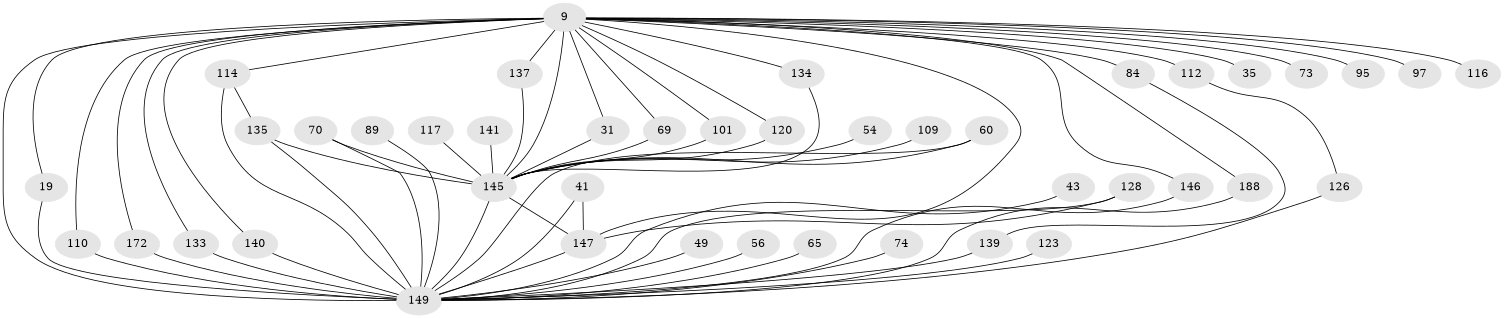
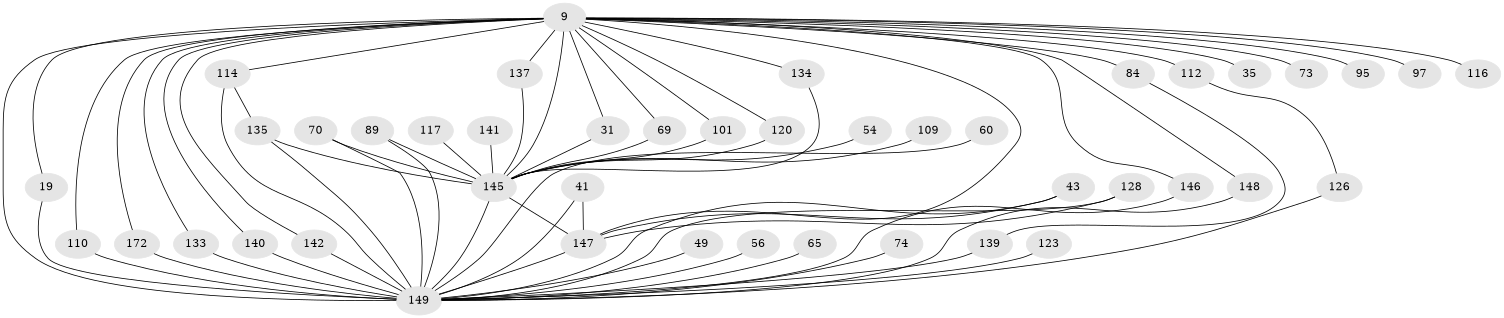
edge "60" -- "145": now "89" -- "145"
node "188": label "188" -> "148"
edge "43" -- "147": added
node "142": added
